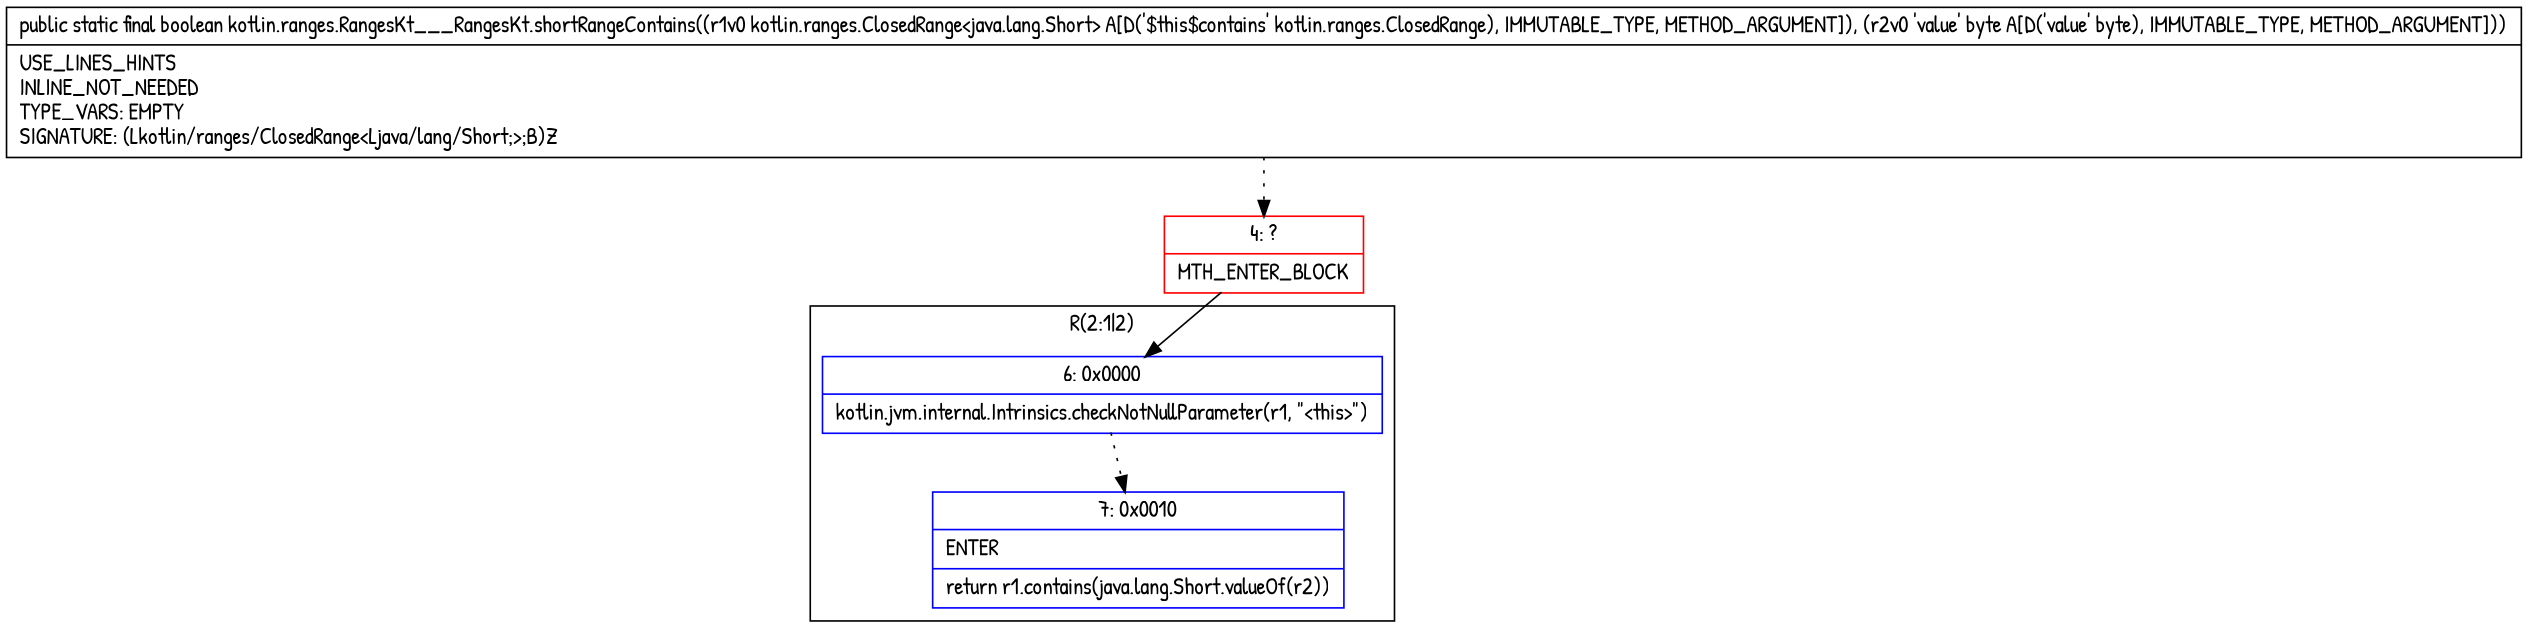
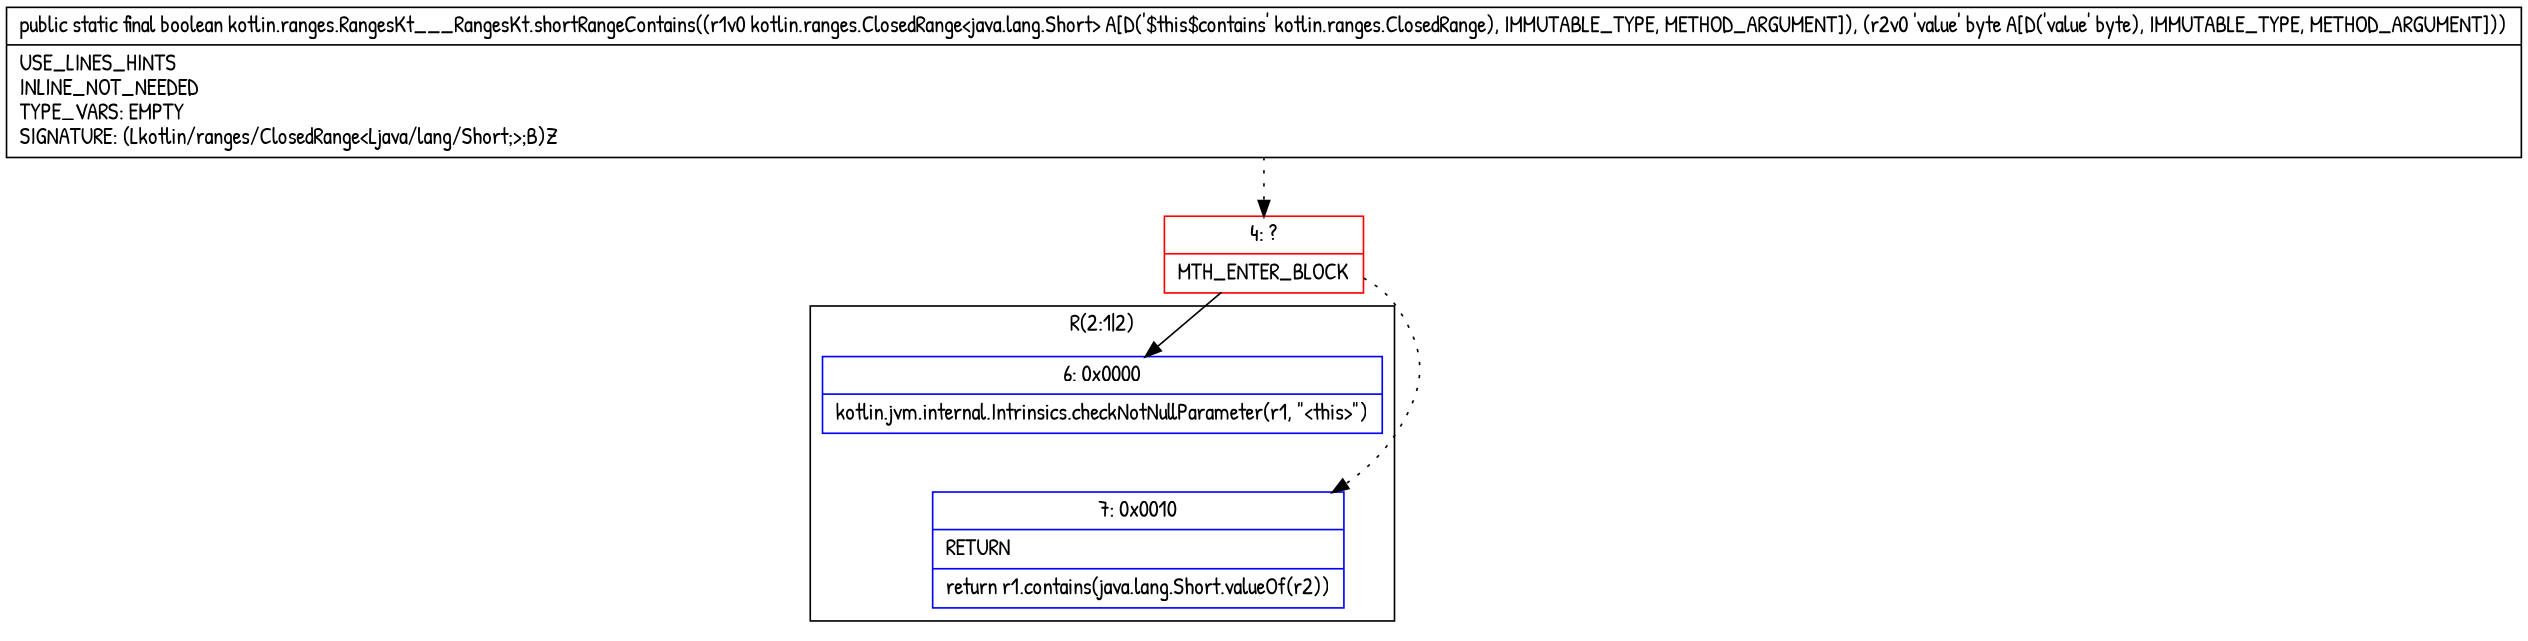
edge "6: 0x0000" -> "7: 0x0010": now "4: ?" -> "7: 0x0010"
node "7: 0x0010": text "ENTER" -> "RETURN"
